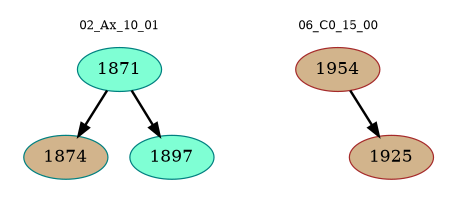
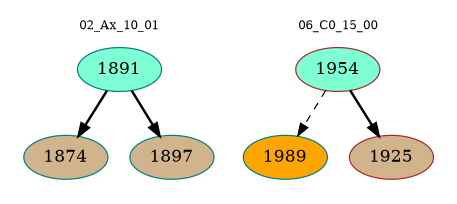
node "1871": label "1871" -> "1891"
node "1954": fillcolor tan -> aquamarine
node "1897": fillcolor aquamarine -> tan
node "1989": added
